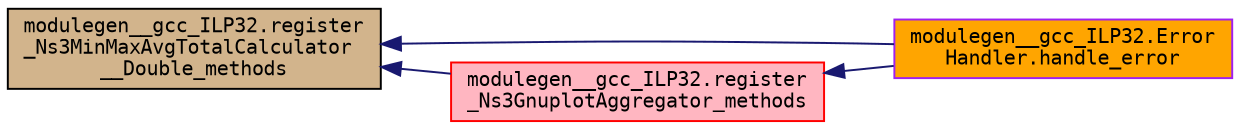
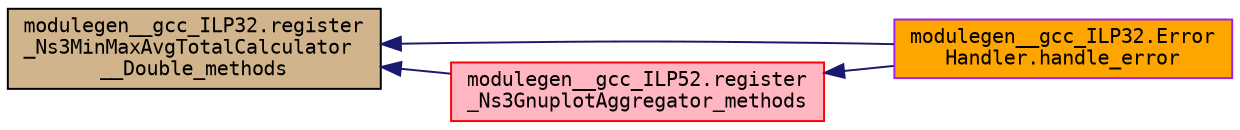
node "modulegen__gcc_ILP32.register _Ns3GnuplotAggregator_methods": label "modulegen__gcc_ILP32.register _Ns3GnuplotAggregator_methods" -> "modulegen__gcc_ILP52.register _Ns3GnuplotAggregator_methods"
